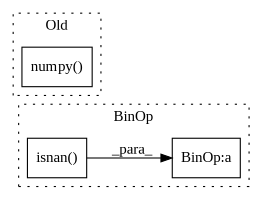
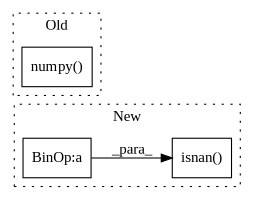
cluster "BinOp": label "BinOp" -> "New"
edge "isnan()" -> "BinOp:a": reversed
